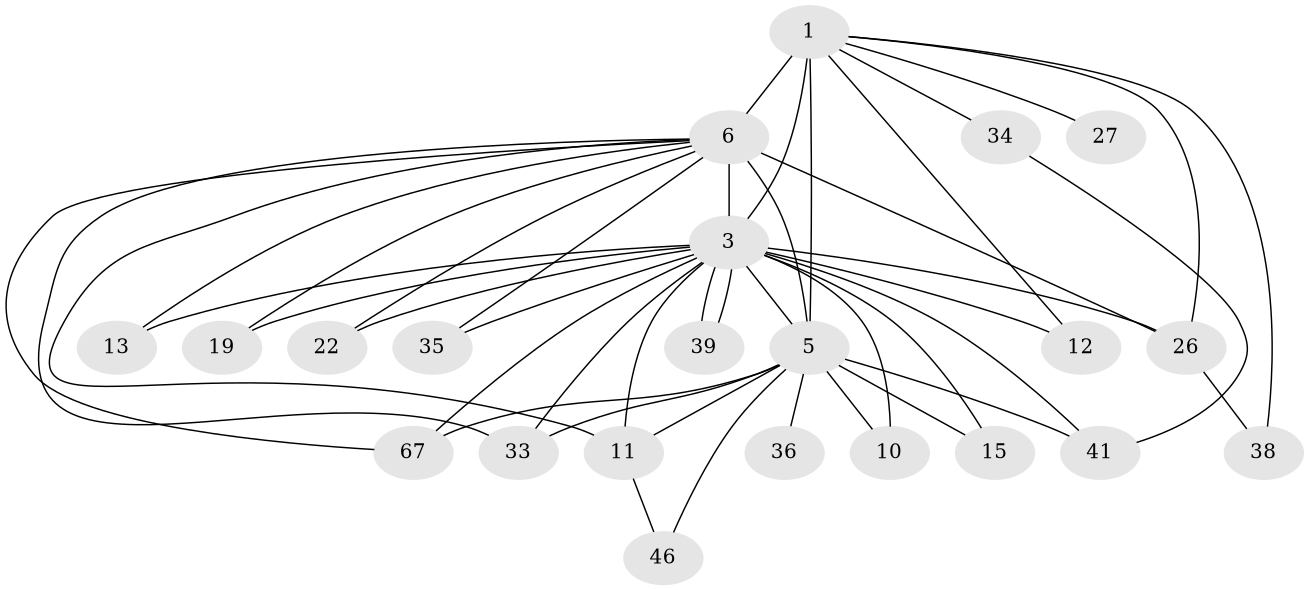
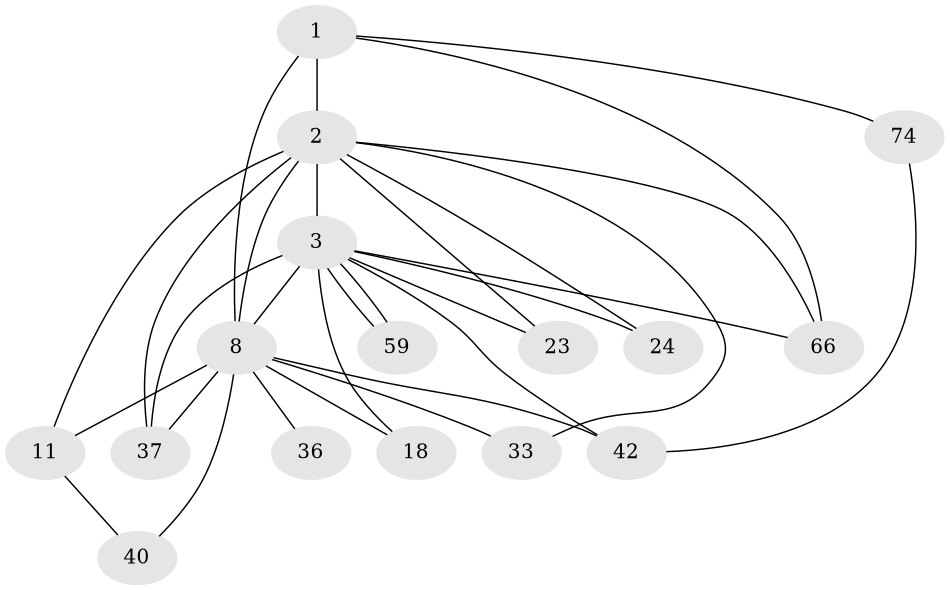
node "6": label "6" -> "2"
node "34": label "34" -> "74"
node "27": removed
edge "1" -- "3": removed
edge "3" -- "11": removed
edge "3" -- "33": removed
node "13": label "13" -> "23"
node "19": removed
node "22": label "22" -> "24"
node "35": removed
node "39": label "39" -> "59"
node "5": label "5" -> "8"
node "12": removed
node "26": label "26" -> "66"
node "67": label "67" -> "37"
node "10": label "10" -> "18"
node "15": removed
node "41": label "41" -> "42"
node "38": removed
node "46": label "46" -> "40"
